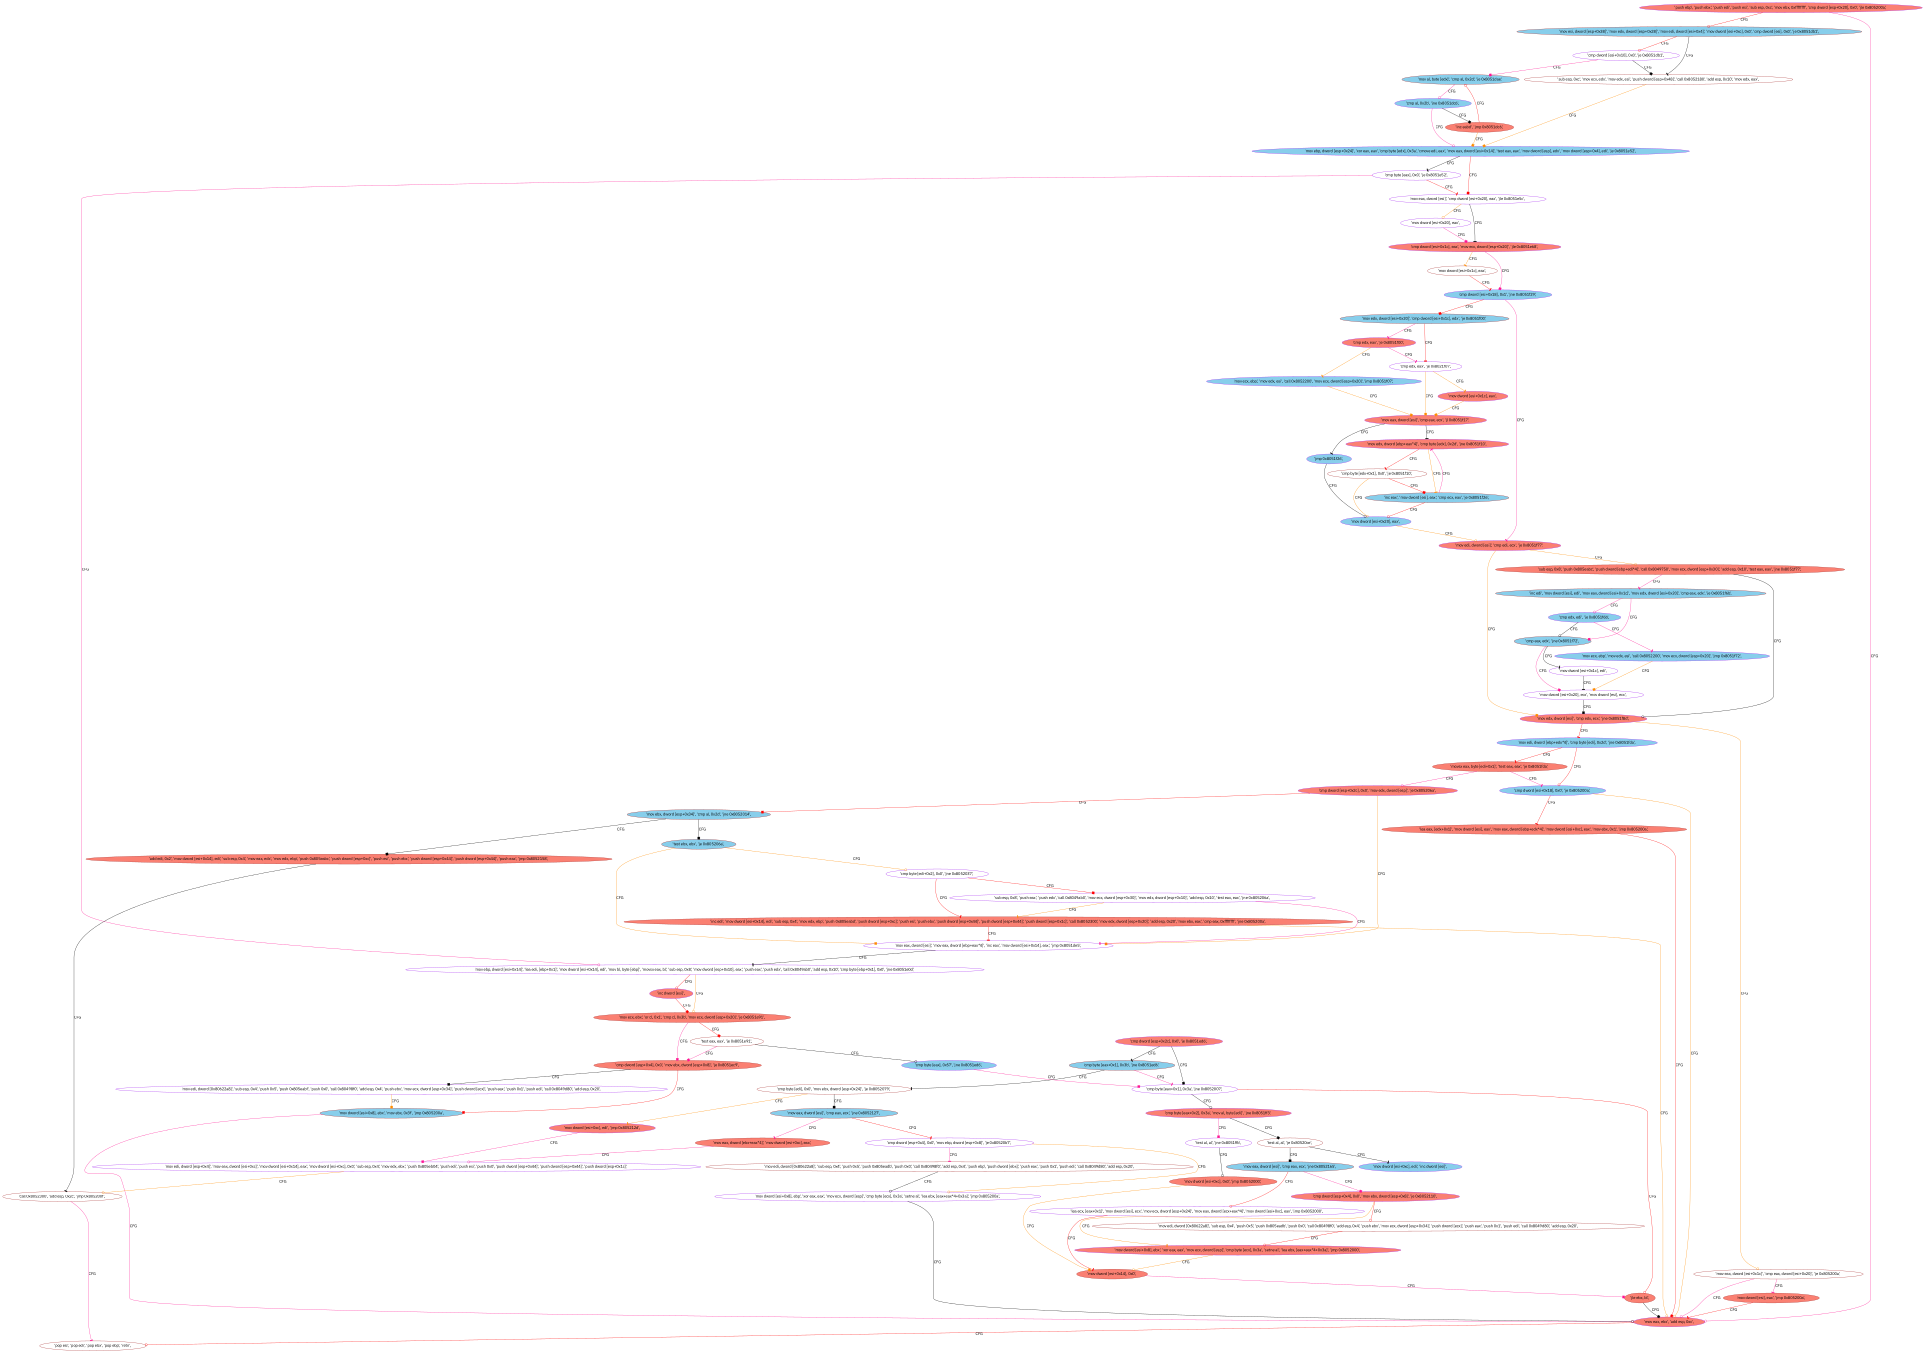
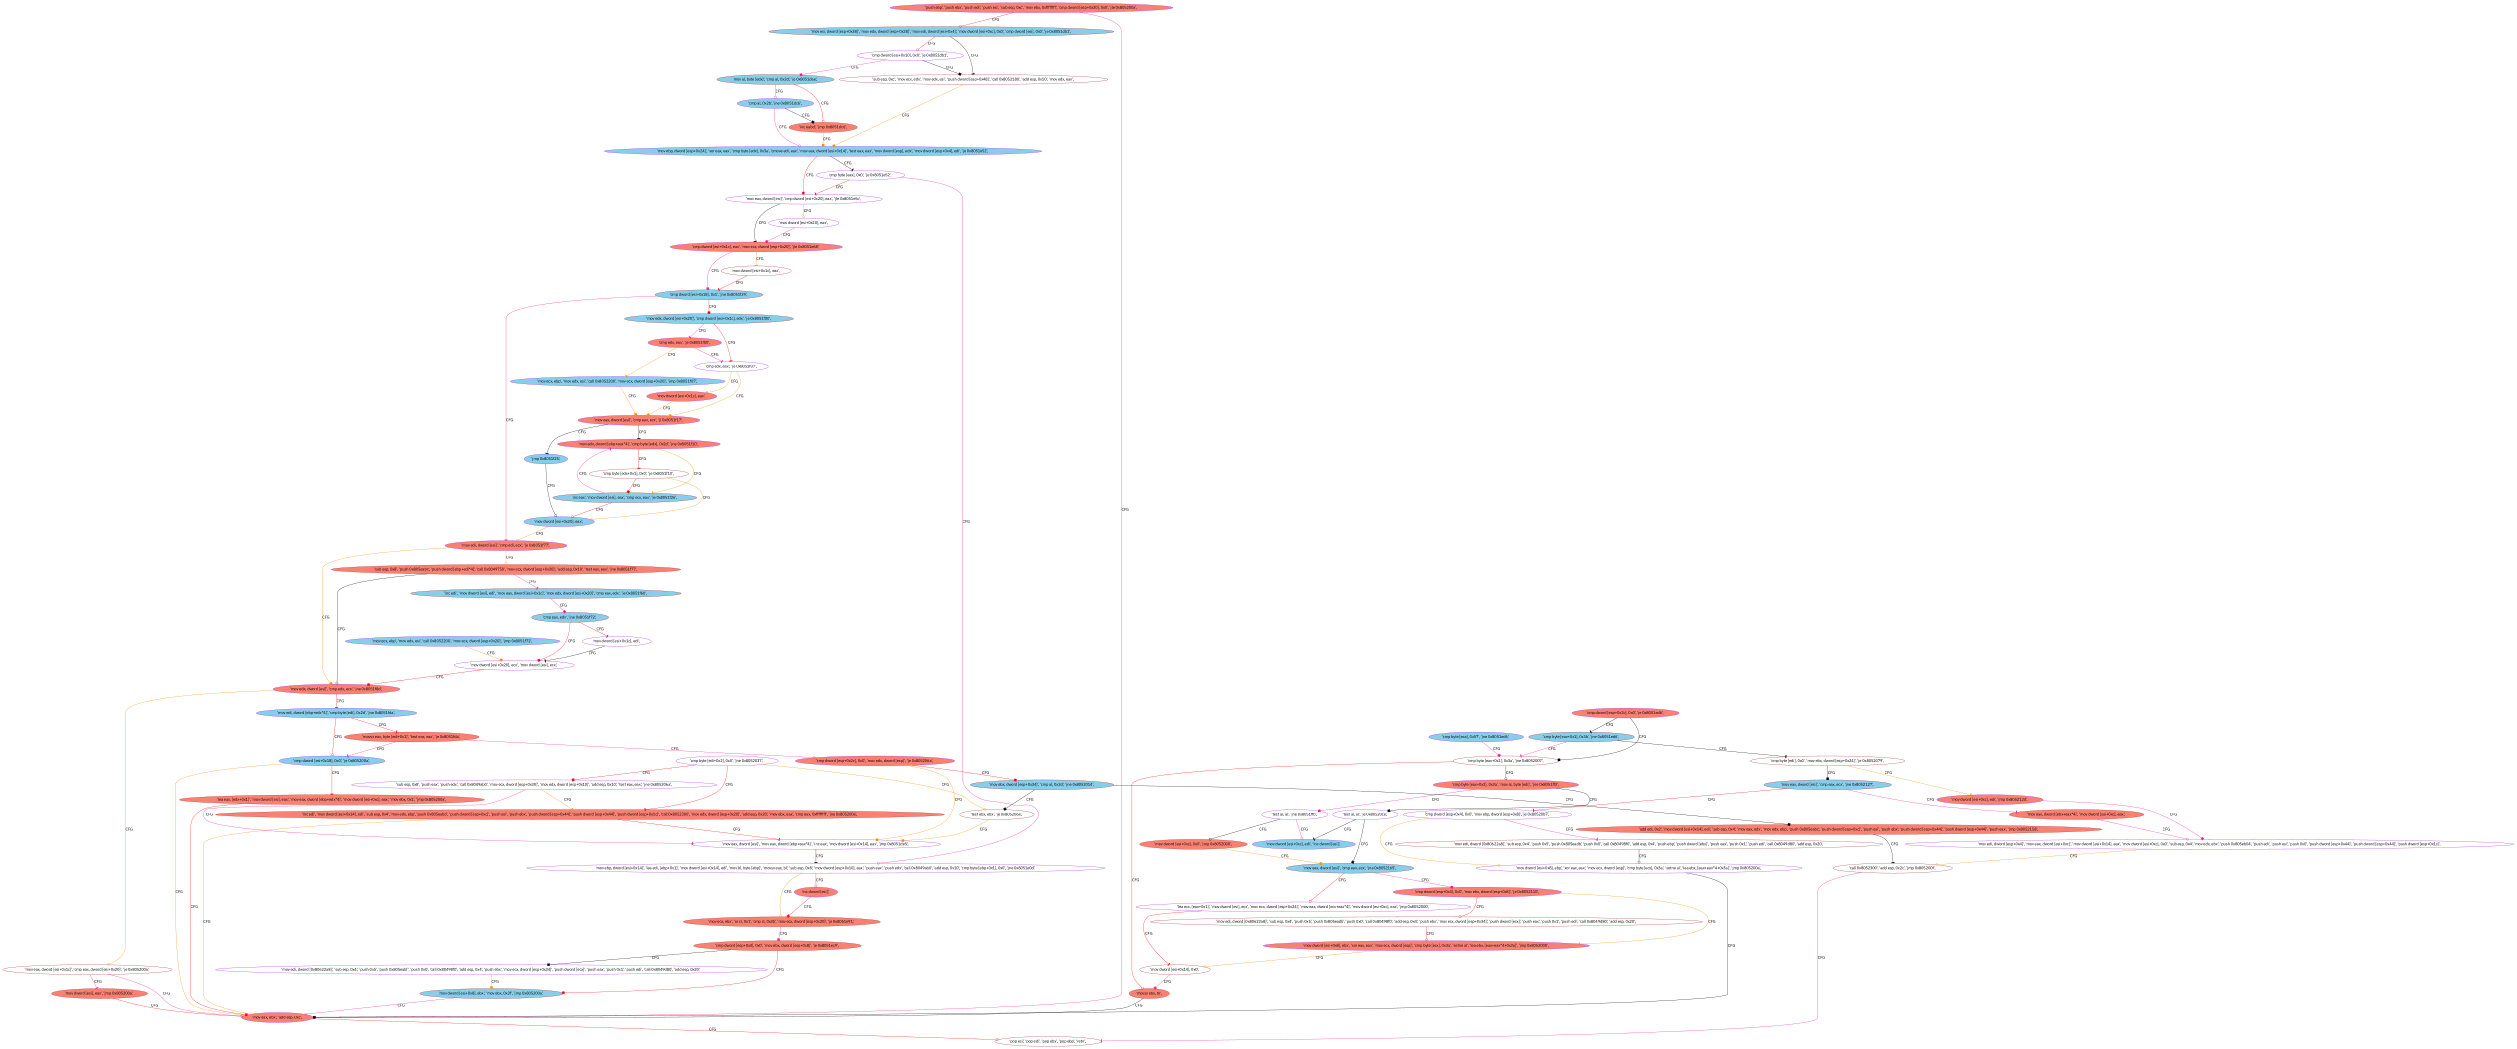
edge "'inc eabd', 'jmp 0x8051dc6'," -> "'mov al, byte [edx]', 'cmp al, 0x2d', 'je 0x8051dae',": reversed
node "'cmp dword [esi+0x18], 0x1', 'jne 0x8051f29',": color purple -> brown
node "'cmp edx, eax', 'je 0x8021f07',": label "'cmp edx, eax', 'je 0x8021f07'," -> "'cmp edx, eax', 'je 0x8051f07',"
node "'jmp 0x8051f26',": label "'jmp 0x8051f26'," -> "'jmp 0x8051f25',"
node "'cmp edx, edi', 'je 0x8051f6b',": removed
edge "'cmp eax, edx', 'jne 0x8051f72'," -> "'mov dword [esi+0x1c], edi',": color black -> red
edge "'cmp eax, edx', 'jne 0x8051f72'," -> "'mov dword [esi+0x20], ecx', 'mov dword [esi], ecx',": color deeppink -> red
edge "'mov dword [esi+0x20], ecx', 'mov dword [esi], ecx'," -> "'mov edx, dword [esi]', 'cmp edx, ecx', 'jne 0x8051f8d',": color black -> red
edge "'test al, al', 'jne 0x8051ffb'," -> "'mov dword [esi+0xc], edi', 'inc dword [esi]',": added, label "CFG"
node "'test ebx, ebx', 'je 0x805206a',": fillcolor skyblue -> white
edge "'test ebx, ebx', 'je 0x805206a'," -> "'cmp byte [edi+0x2], 0x0', 'jne 0x8052037',": reversed
node "'test eax, eax', 'je 0x8051e91',": removed
node "'cmp byte [eax+0x1], 0x3a', 'jne 0x8052007',": color purple -> brown
node "'test al, al', 'je 0x80520ce',": color brown -> purple
edge "'mov dword [esi+0xc], 0x0', 'jmp 0x8052000'," -> "'mov dword [esi+0x14], 0x0',": now "'mov dword [esi+0xc], 0x0', 'jmp 0x8052000'," -> "'mov eax, dword [esi]', 'cmp eax, ecx', 'jne 0x8052165',"
node "'mov dword [esi+0x14], 0x0',": fillcolor salmon -> white
node "'jle ebx, bl',": label "'jle ebx, bl'," -> "'movsx ebx, bl',"
edge "'mov dword [esi], eax', 'jmp 0x805200a'," -> "'mov eax, ebx', 'add esp, 0xc',": arrowhead tee -> odot
